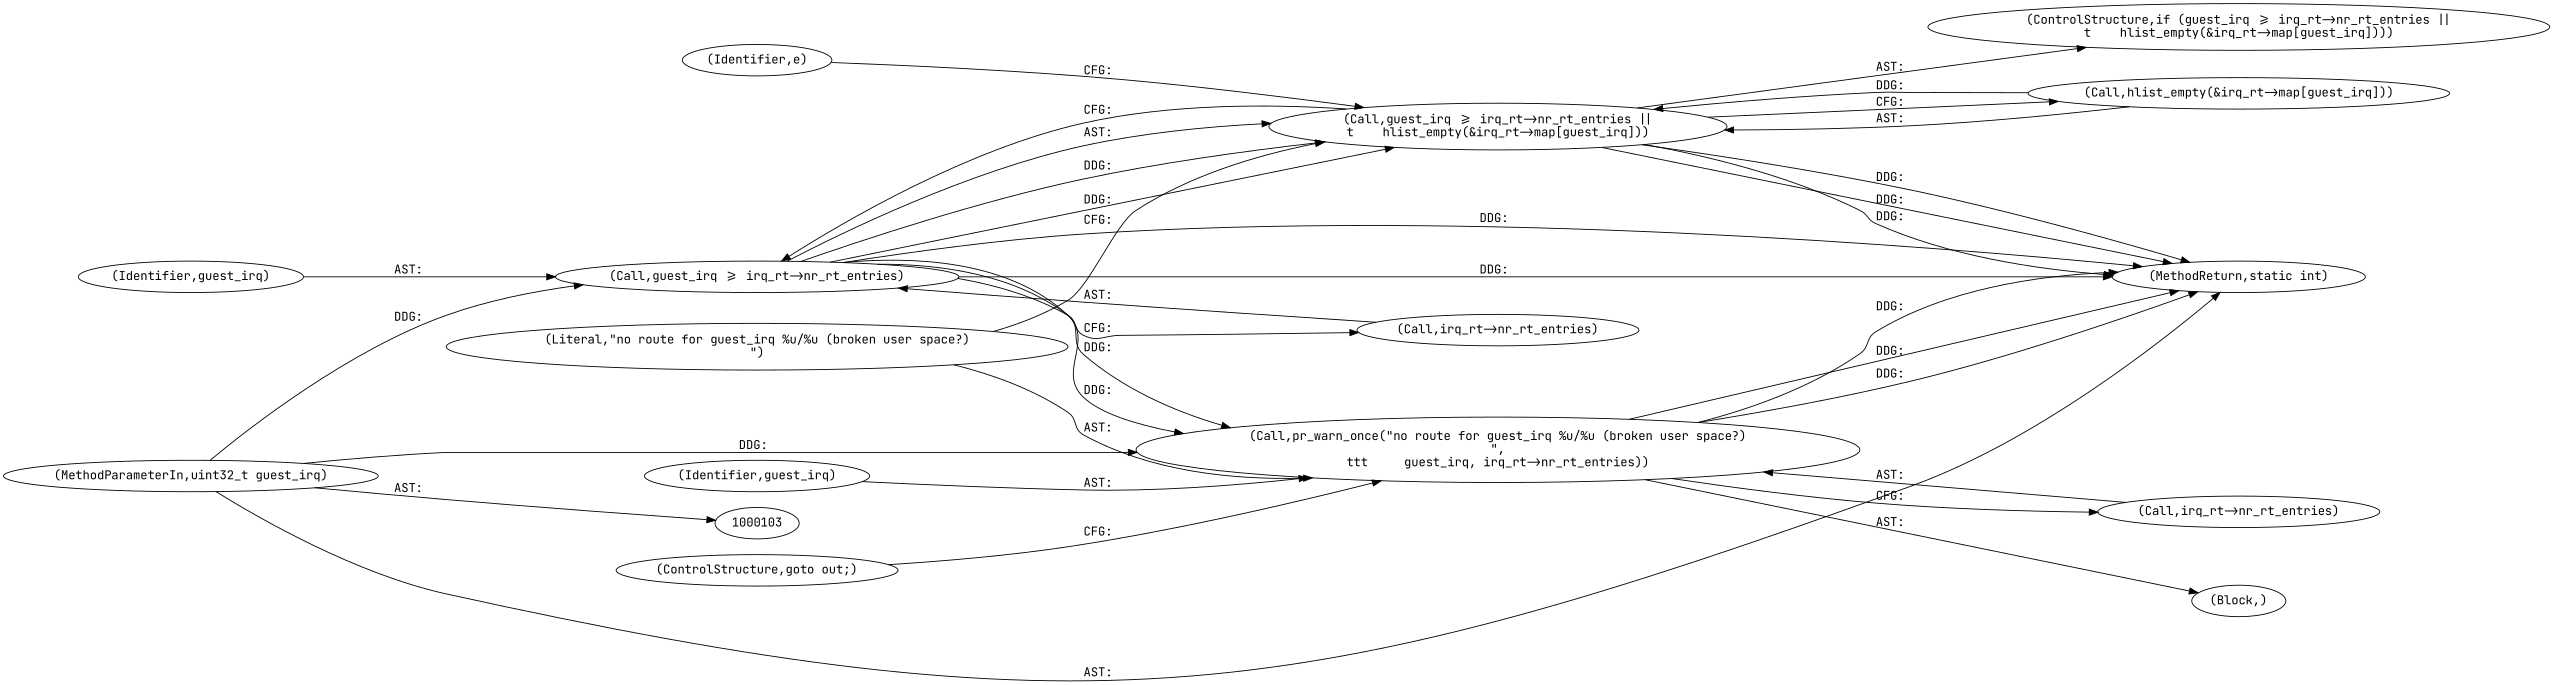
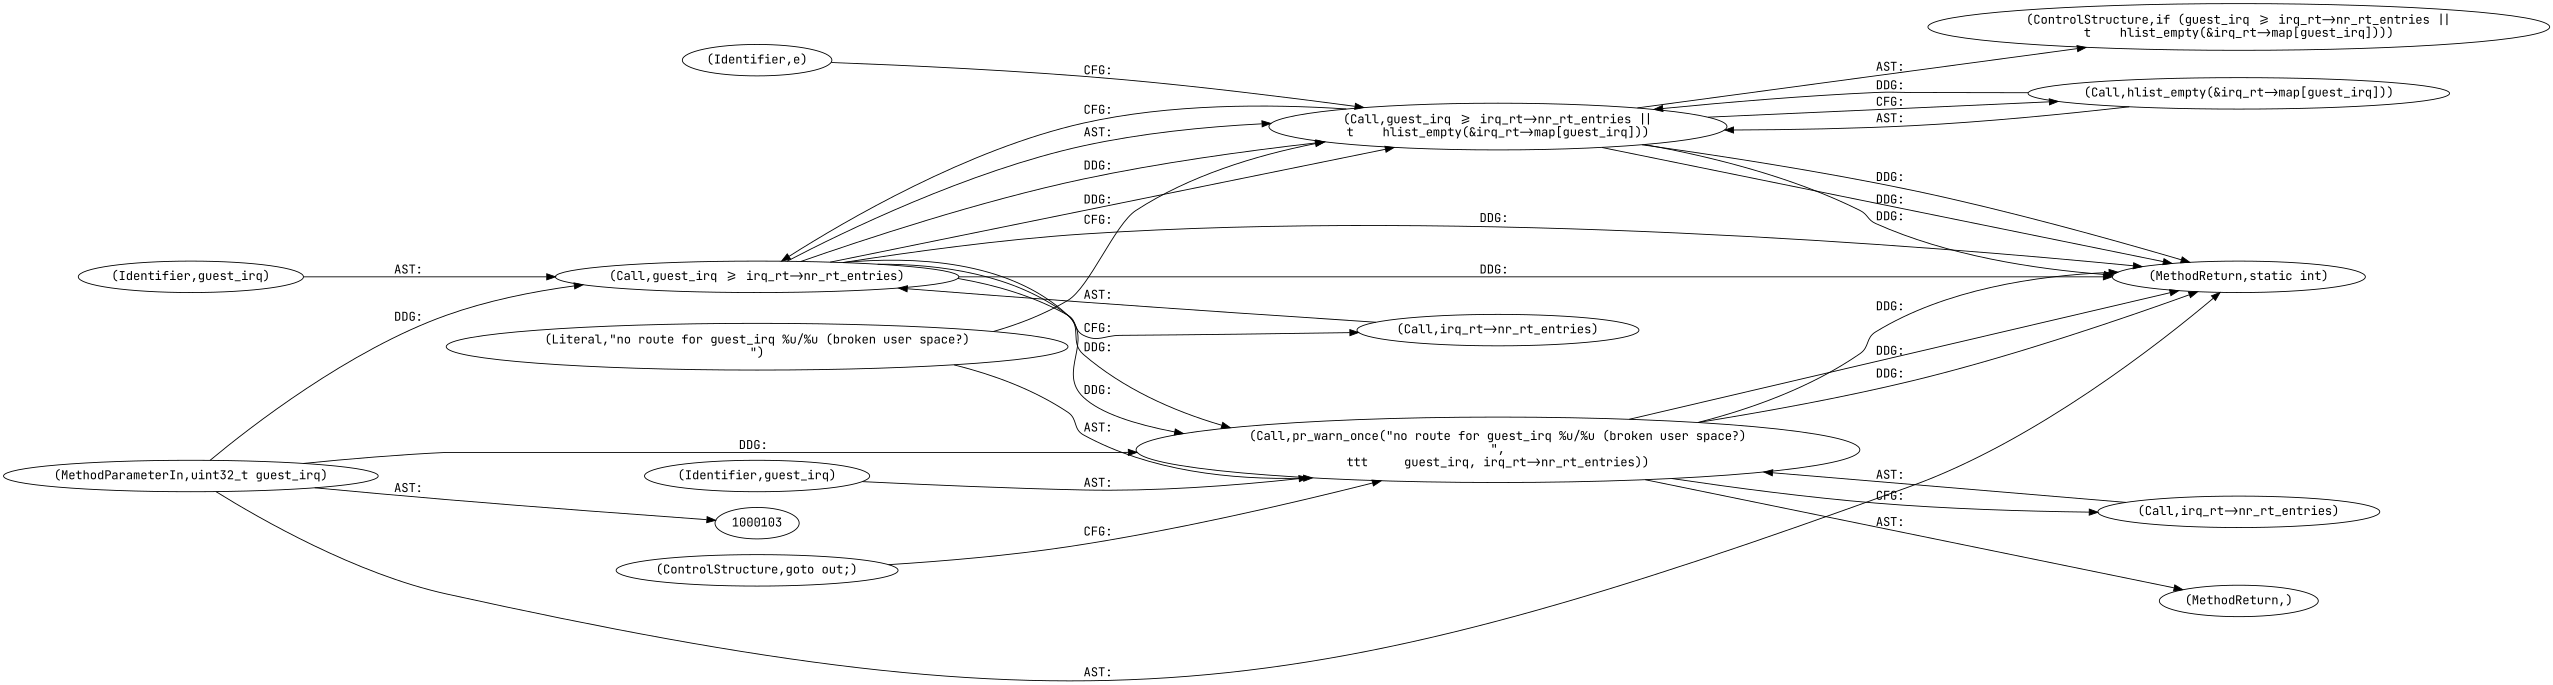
node "(Block,)": label "(Block,)" -> "(MethodReturn,)"
